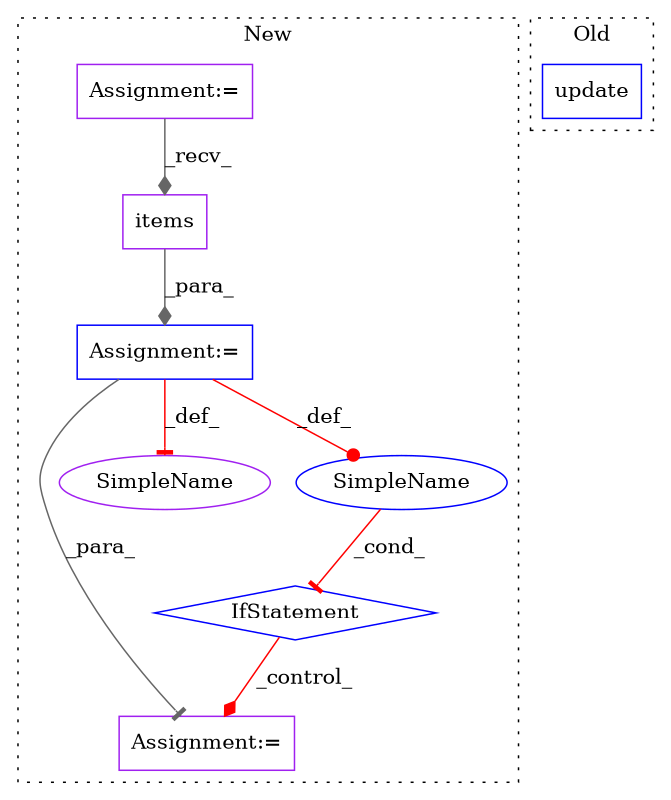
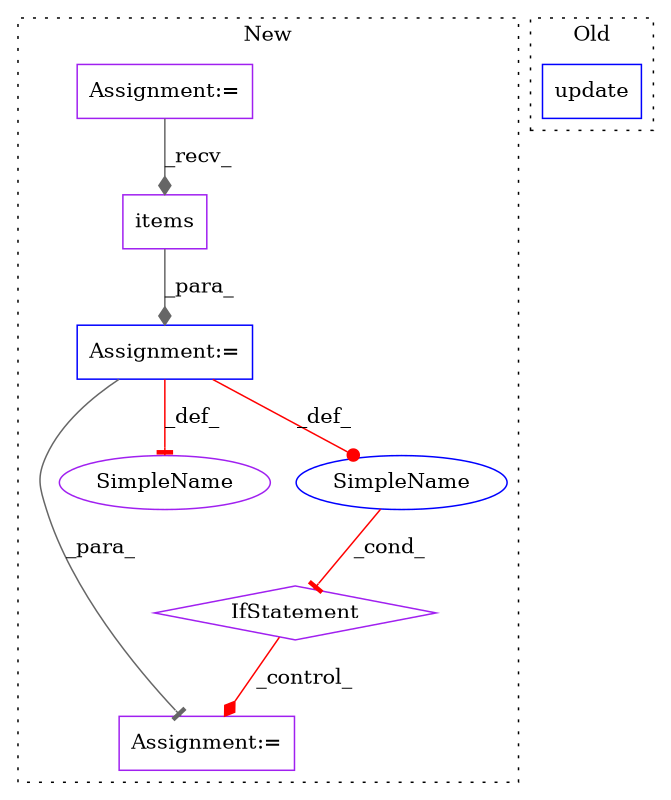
node "IfStatement": color blue -> purple
